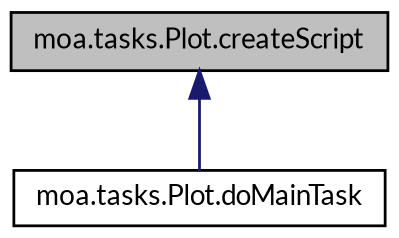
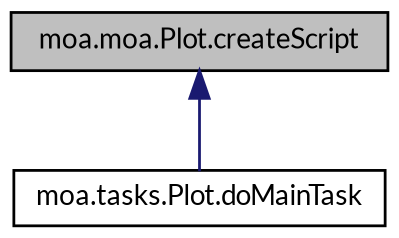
node "moa.tasks.Plot.createScript": label "moa.tasks.Plot.createScript" -> "moa.moa.Plot.createScript"
